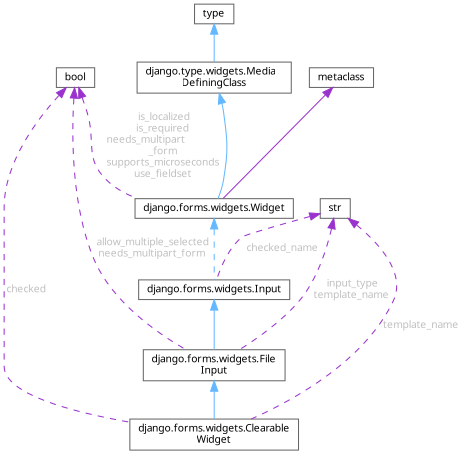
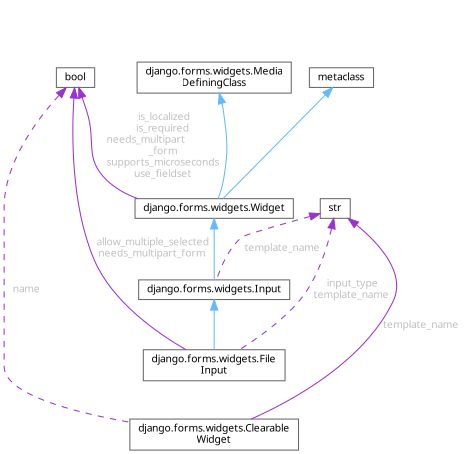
node "type": removed
node "django.type.widgets.Media DefiningClass": label "django.type.widgets.Media DefiningClass" -> "django.forms.widgets.Media DefiningClass"
edge "django.forms.widgets.Widget" -> "metaclass": color darkorchid3 -> steelblue1
edge "django.forms.widgets.Widget" -> "bool": style dashed -> solid
edge "django.forms.widgets.File Input" -> "bool": style dashed -> solid
edge "django.forms.widgets.Input" -> "str": label " checked_name" -> " template_name"
edge "django.forms.widgets.Input" -> "django.forms.widgets.Widget": style dashed -> solid
edge "django.forms.widgets.Clearable Widget" -> "bool": label " checked" -> " name"
edge "django.forms.widgets.Clearable Widget" -> "str": style dashed -> solid
edge "django.forms.widgets.Clearable Widget" -> "django.forms.widgets.File Input": removed
